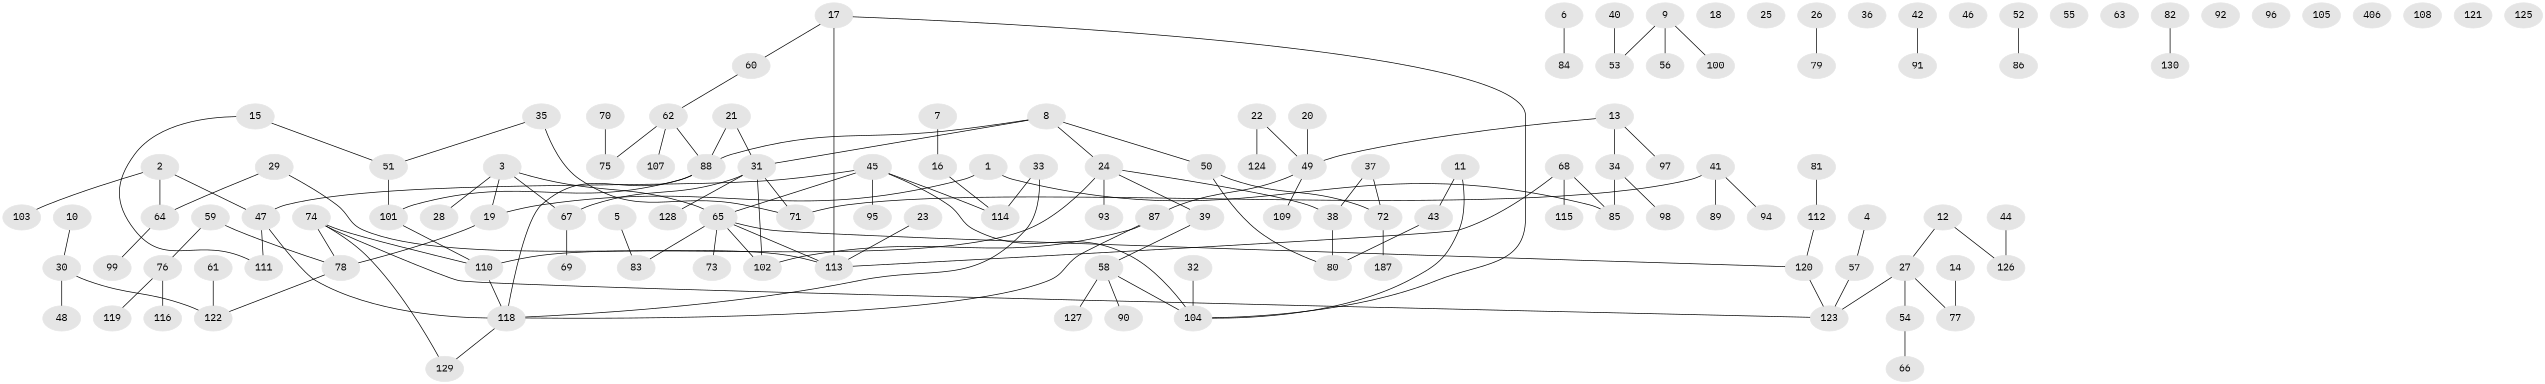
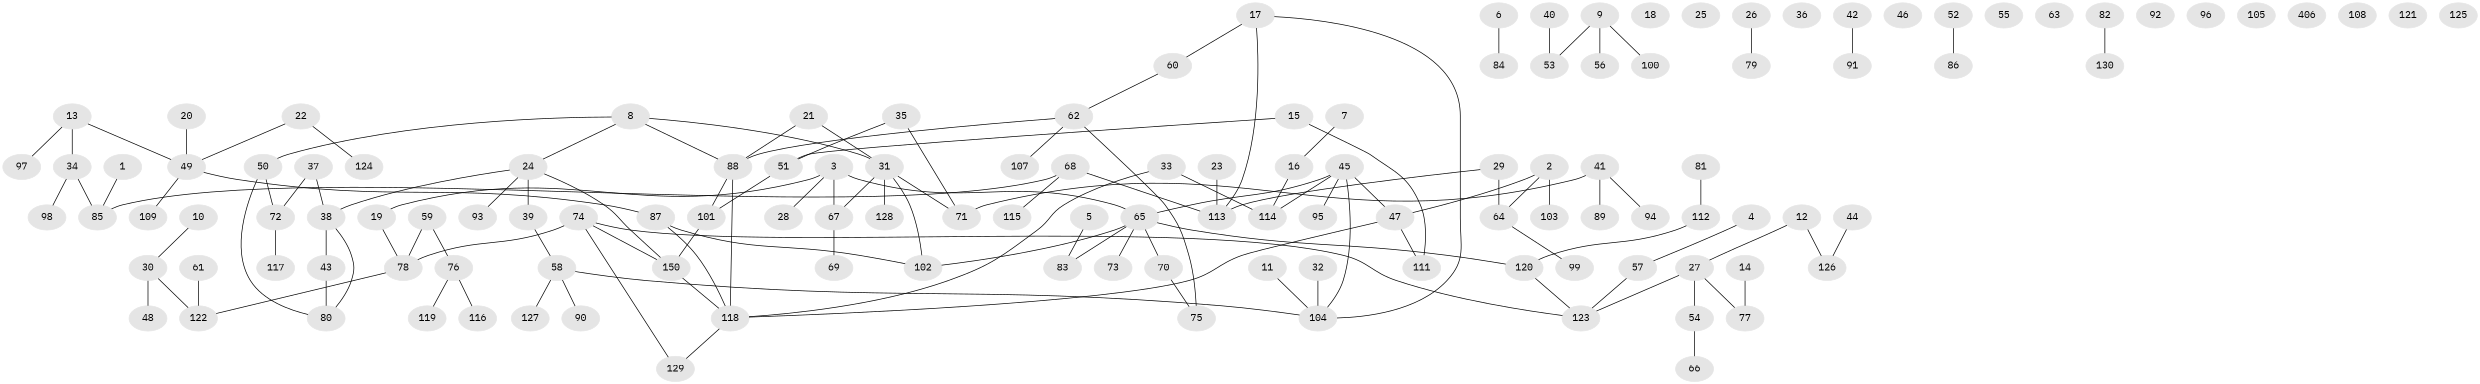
edge "11" -- "43": now "38" -- "43"
edge "1" -- "19": removed
edge "65" -- "113": now "65" -- "70"
node "110": label "110" -> "150"
node "187": label "187" -> "117"
